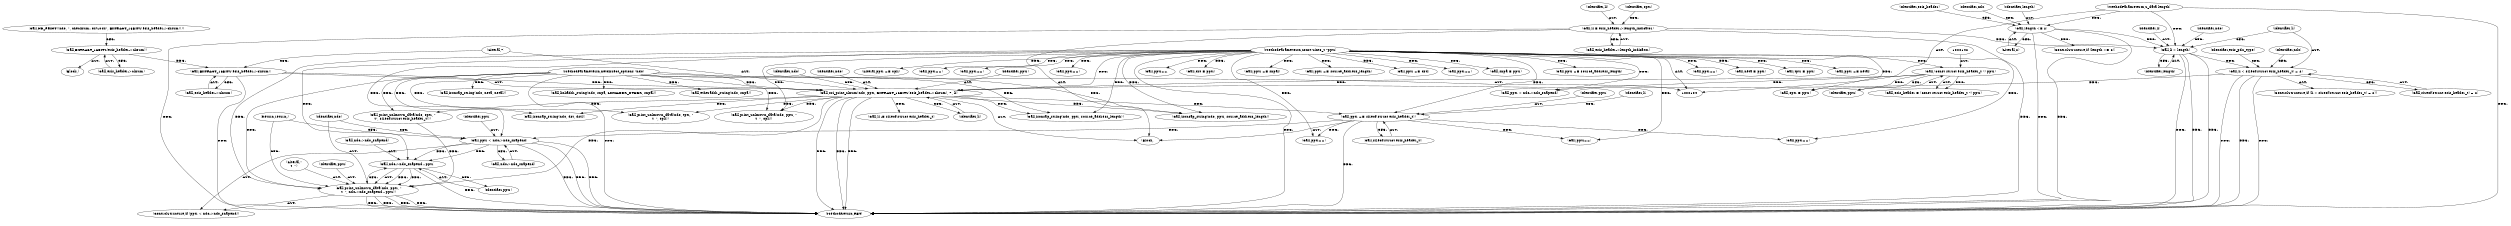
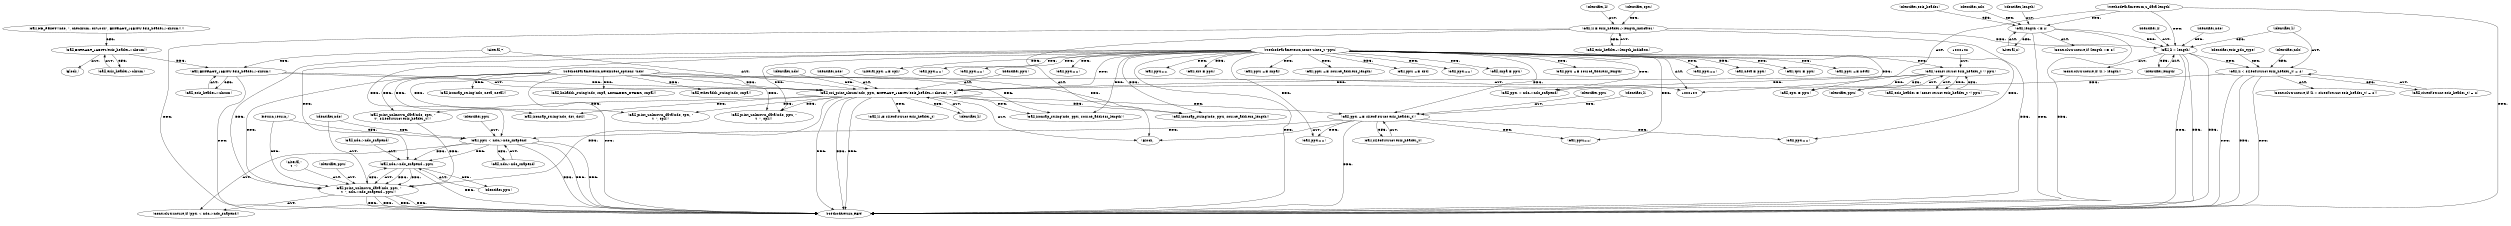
edge "(Call,length <= 2)" -> "(ControlStructure,if (length <= 2))": label "DDG: " -> "AST: "
node "(ControlStructure,if (li > length))": added
edge "(Call,esis_header = (const struct esis_header_t *) pptr)" -> "(Call,(const struct esis_header_t *) pptr)": added, label "CFG:"
